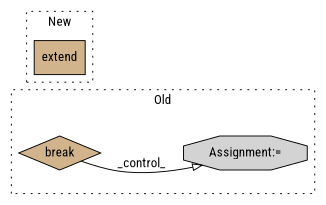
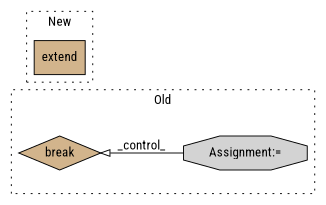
edge "break" -> "Assignment:=": reversed
